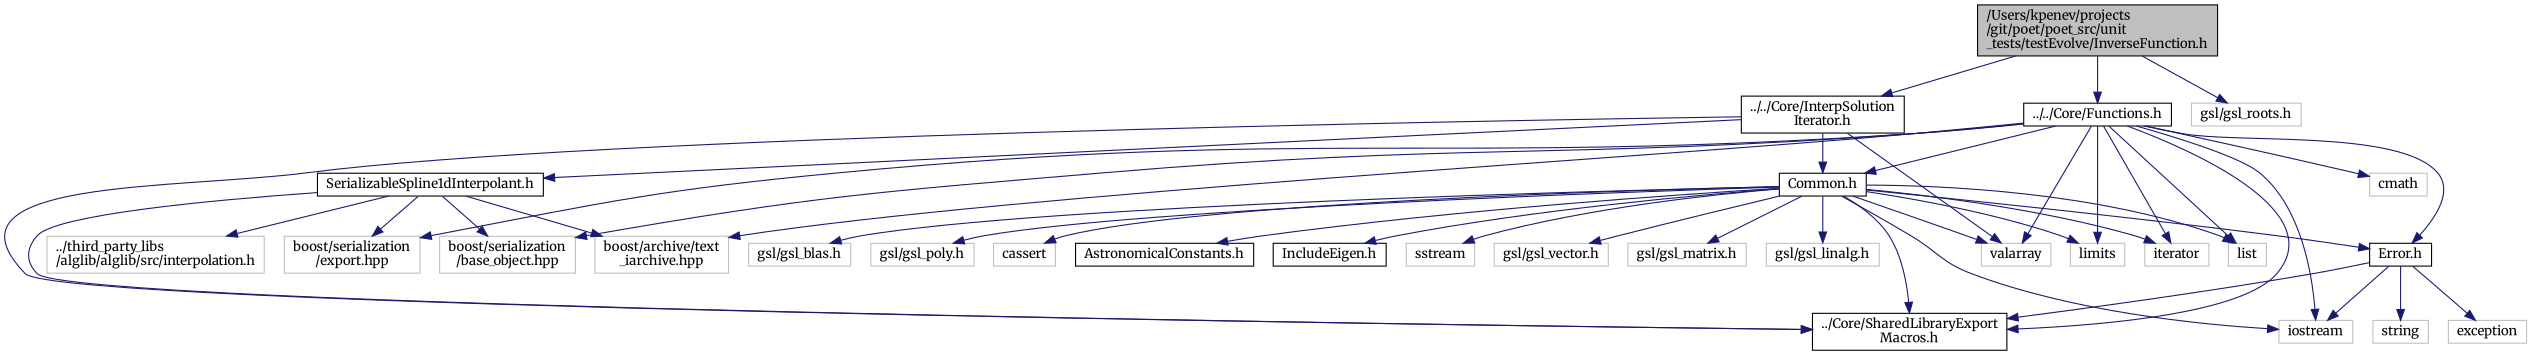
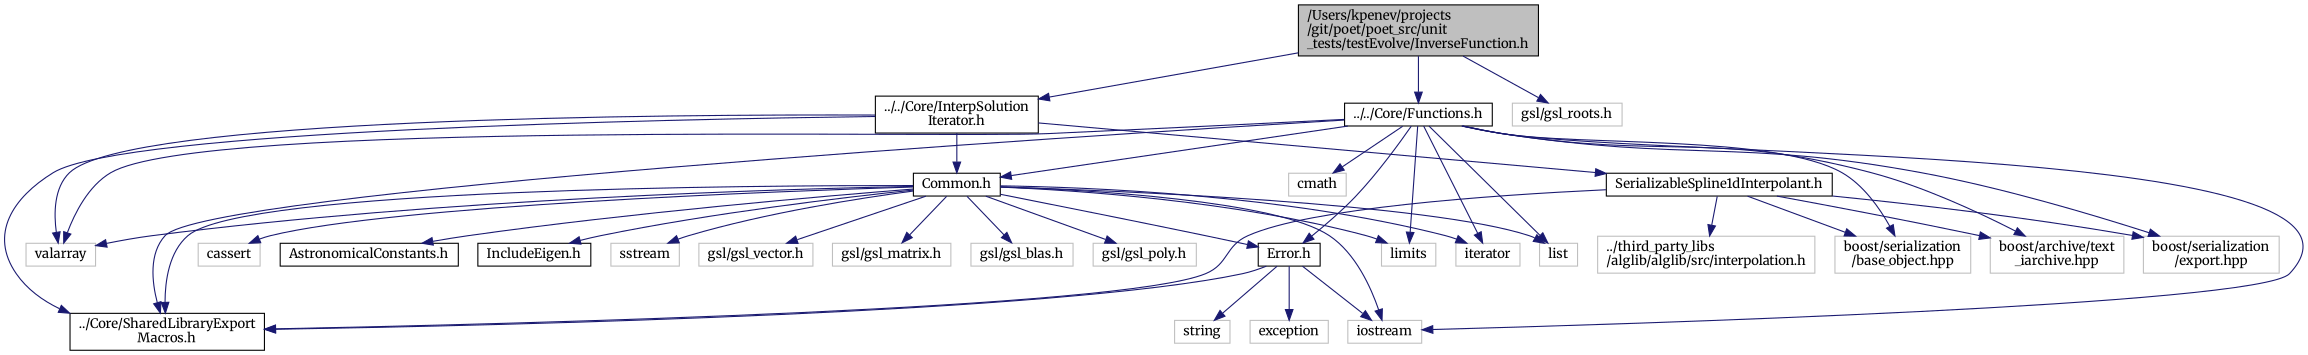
node "gsl/gsl_linalg.h": removed
